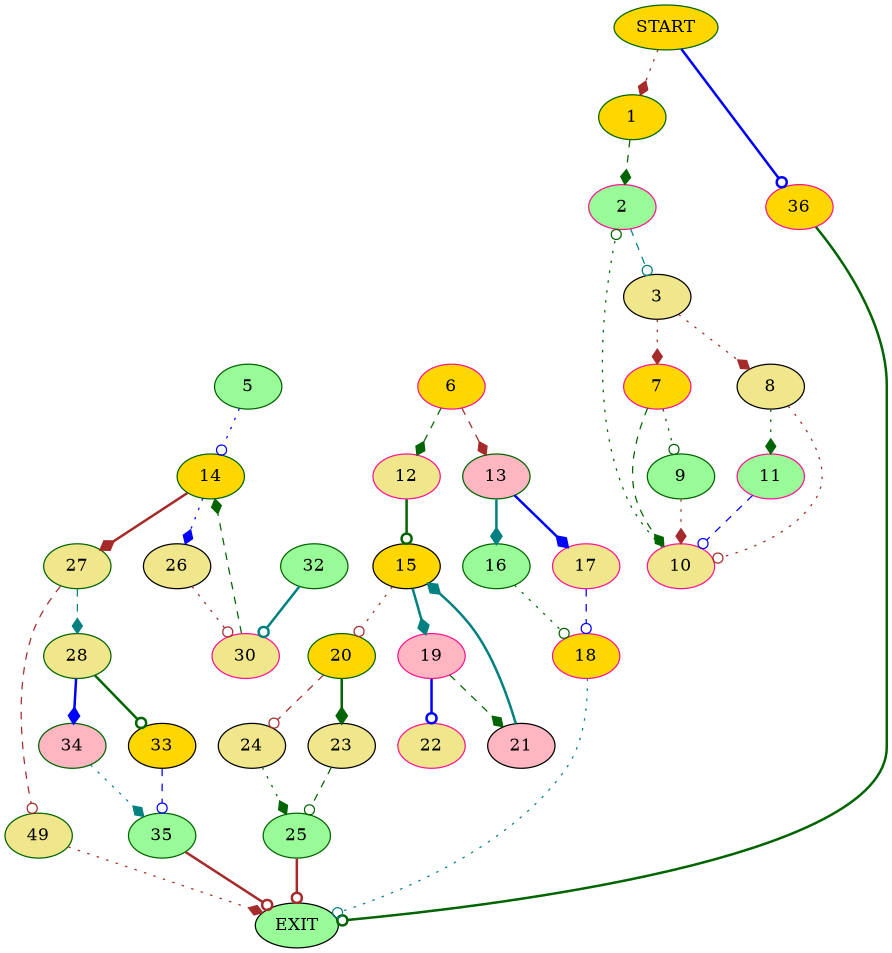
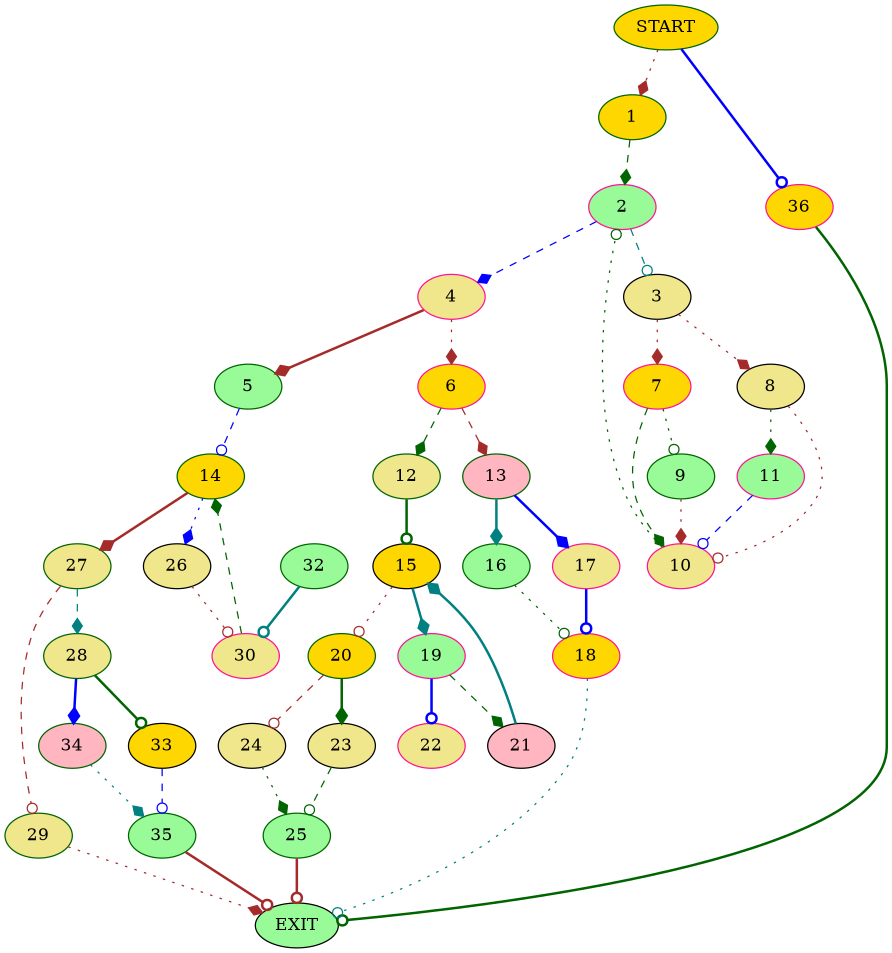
node "4": added
edge "5" -> "14": style dotted -> dashed
node "12": color deeppink -> darkgreen
edge "17" -> "18": style dashed -> bold
node "19": fillcolor lightpink -> palegreen
node "49": label "49" -> "29"
